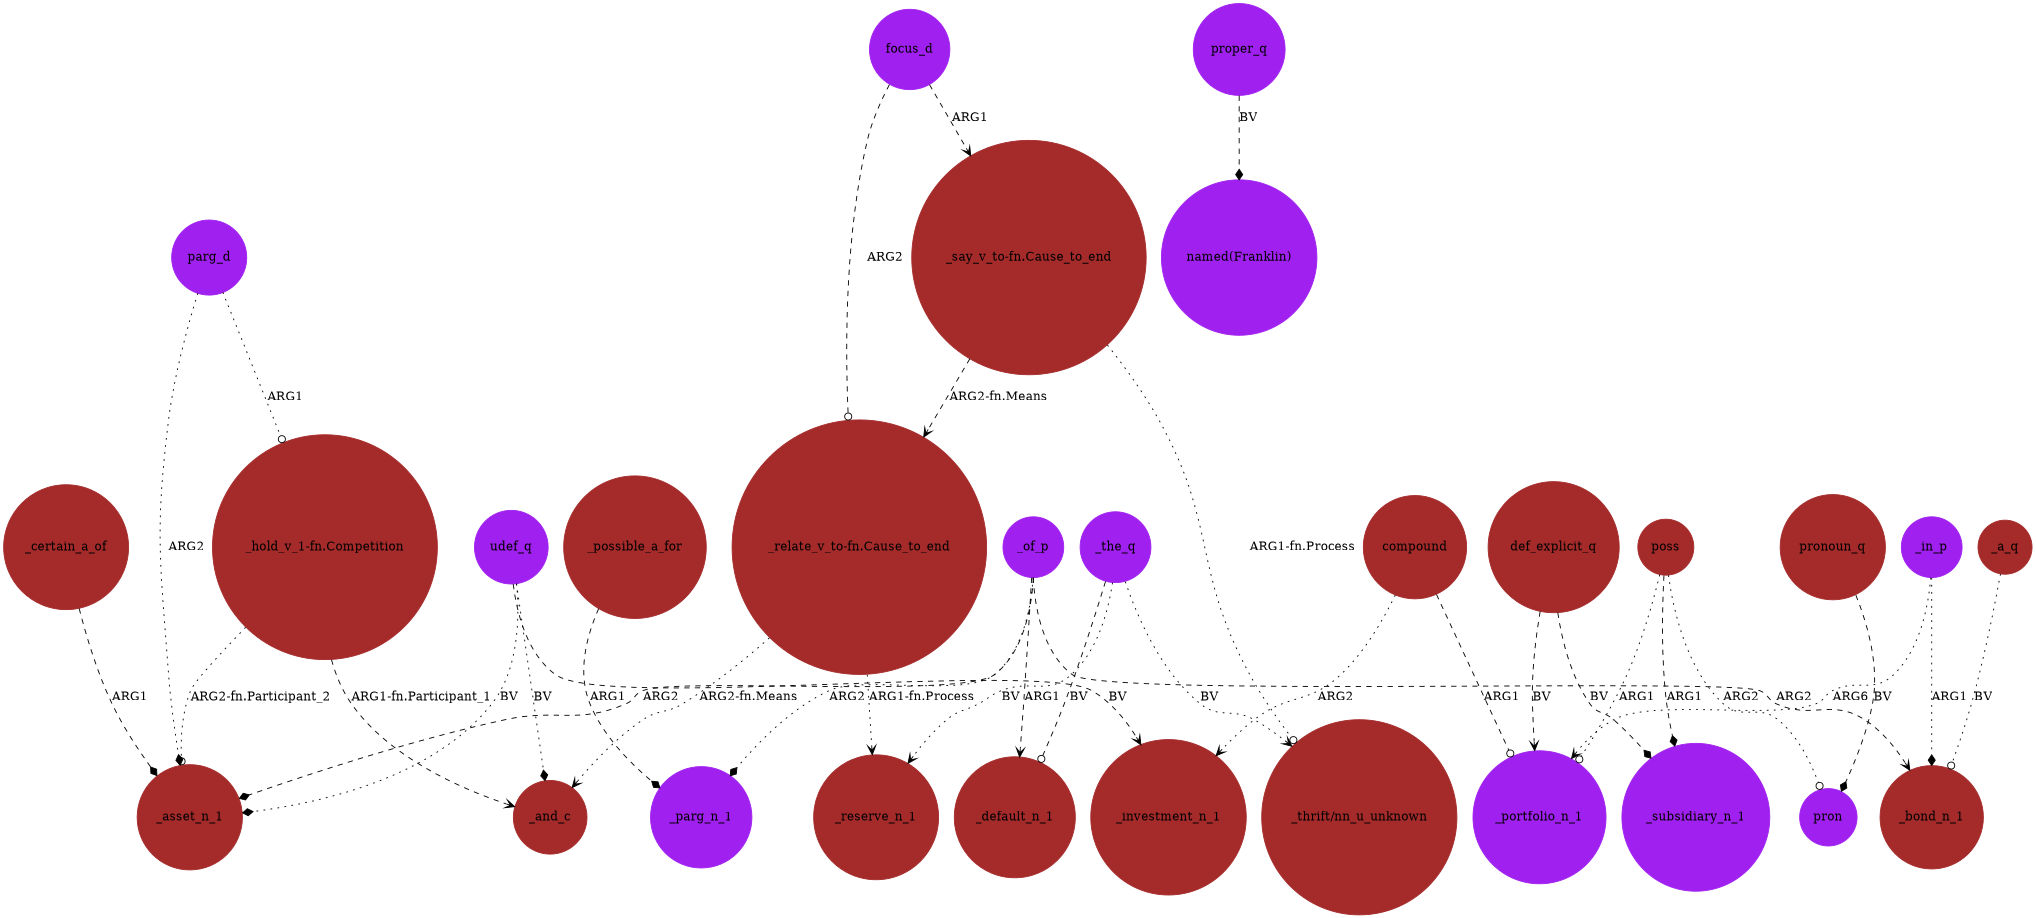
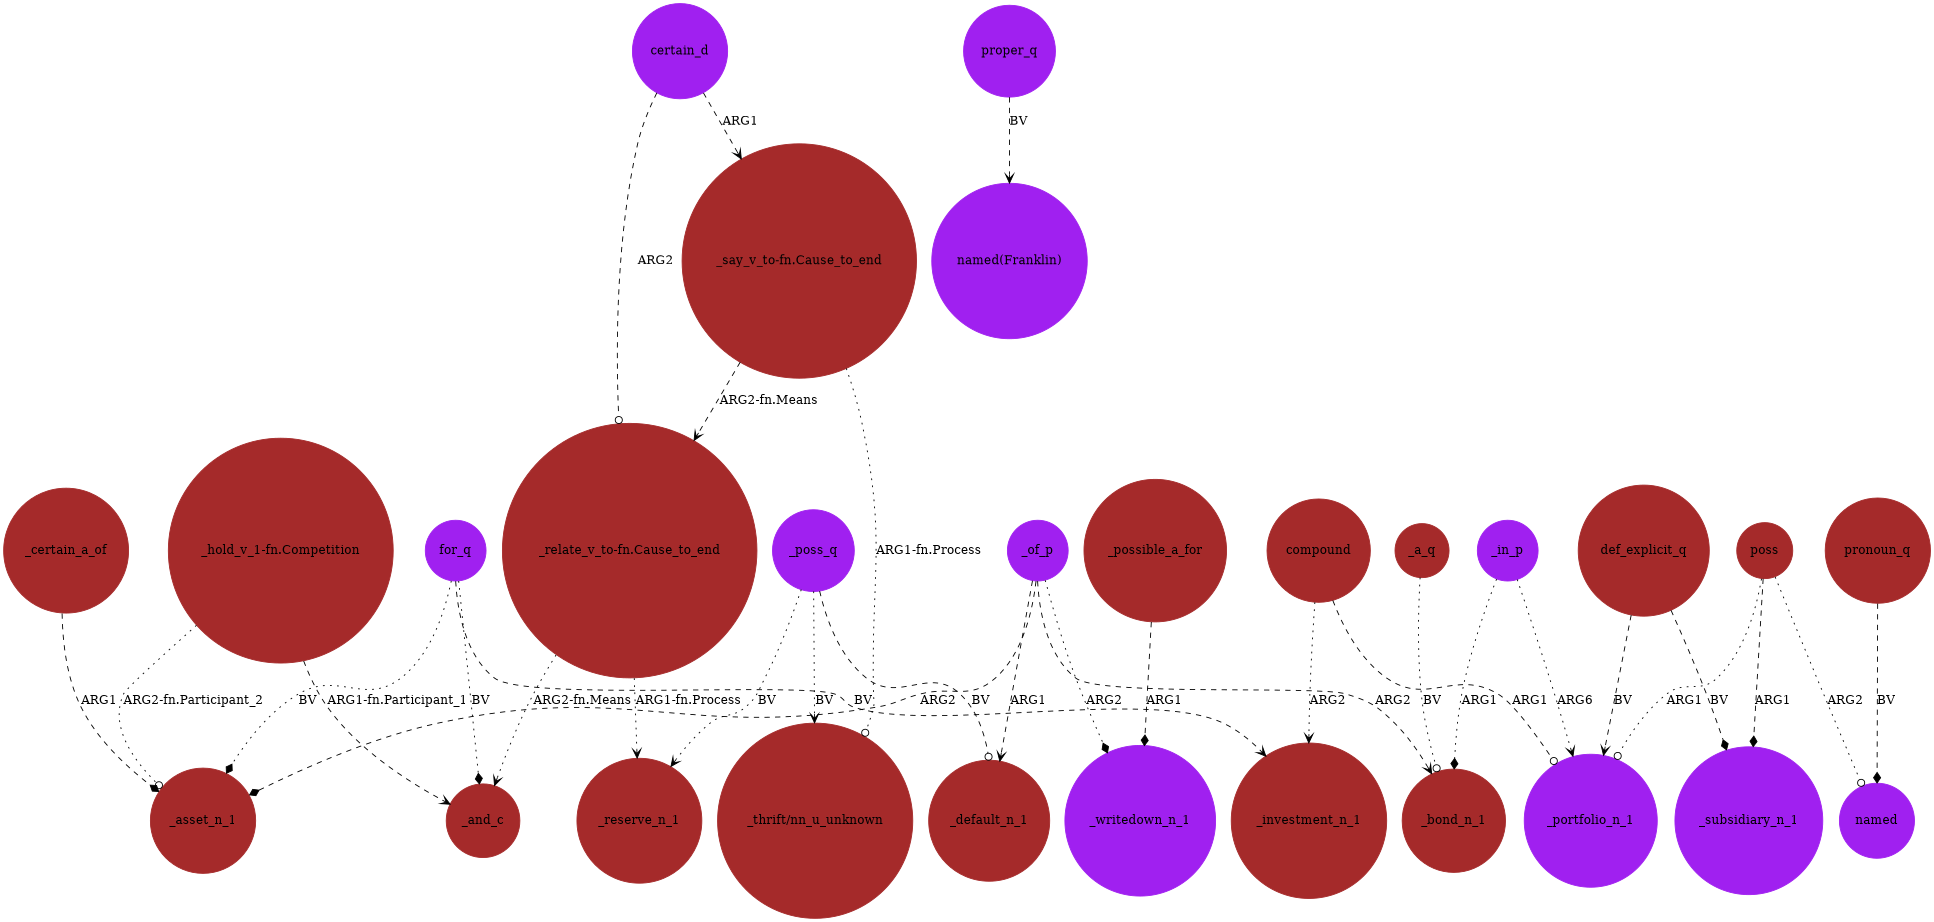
node "focus_d": label "focus_d" -> "certain_d"
edge "proper_q" -> "named(Franklin)": arrowhead diamond -> vee
node "parg_d": removed
node "udef_q": label "udef_q" -> "for_q"
node "_the_q": label "_the_q" -> "_poss_q"
node "_parg_n_1": label "_parg_n_1" -> "_writedown_n_1"
node "pron": label "pron" -> "named"
